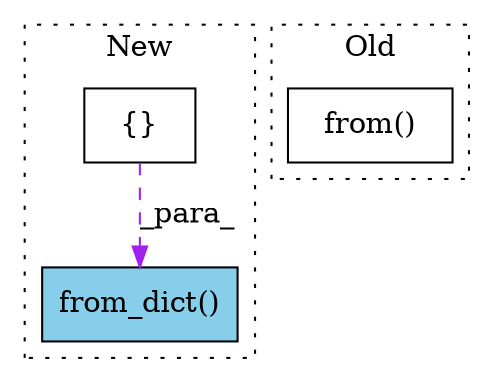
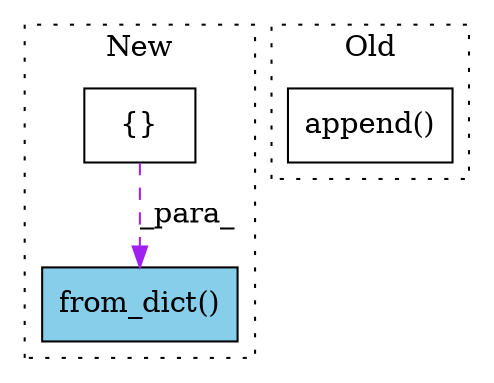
node "from()": label "from()" -> "append()"
